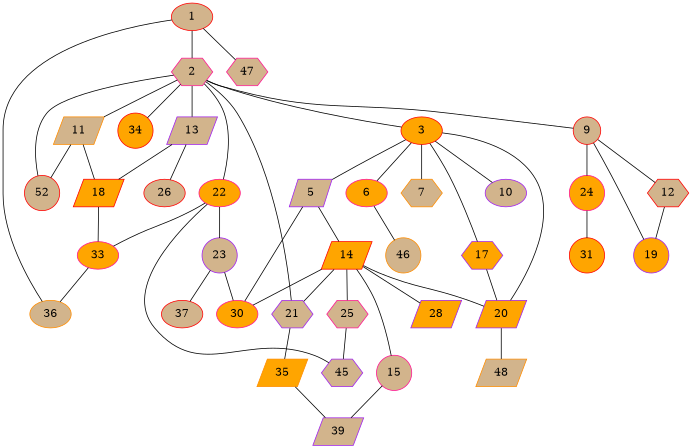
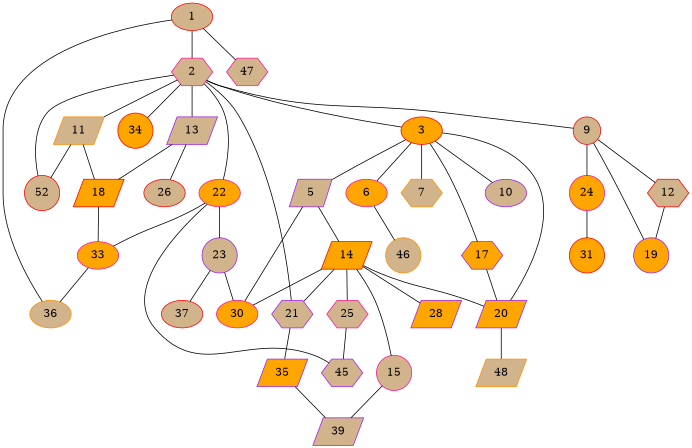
node "35": color darkorange -> purple
